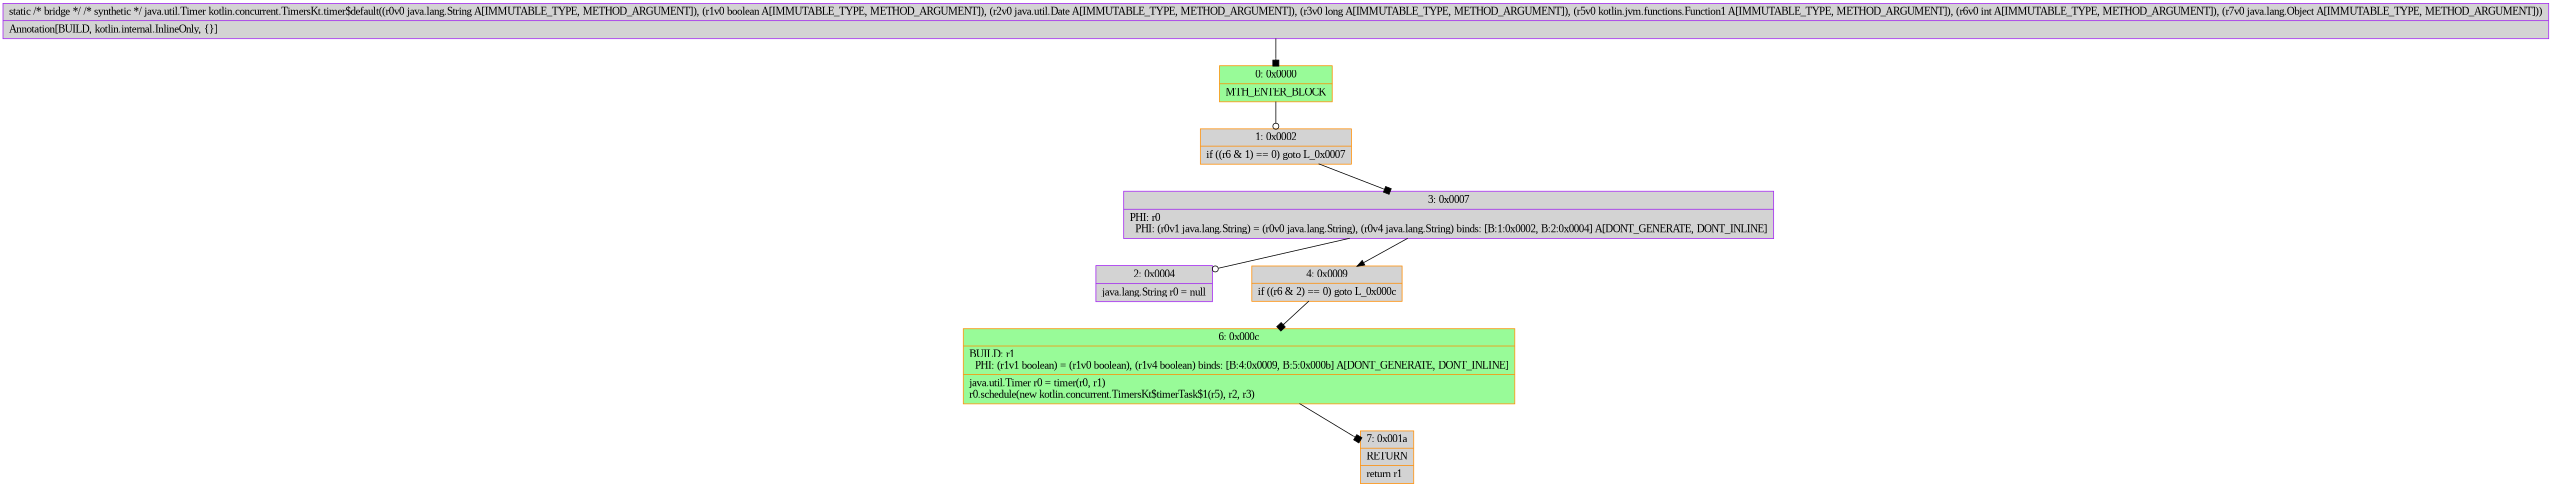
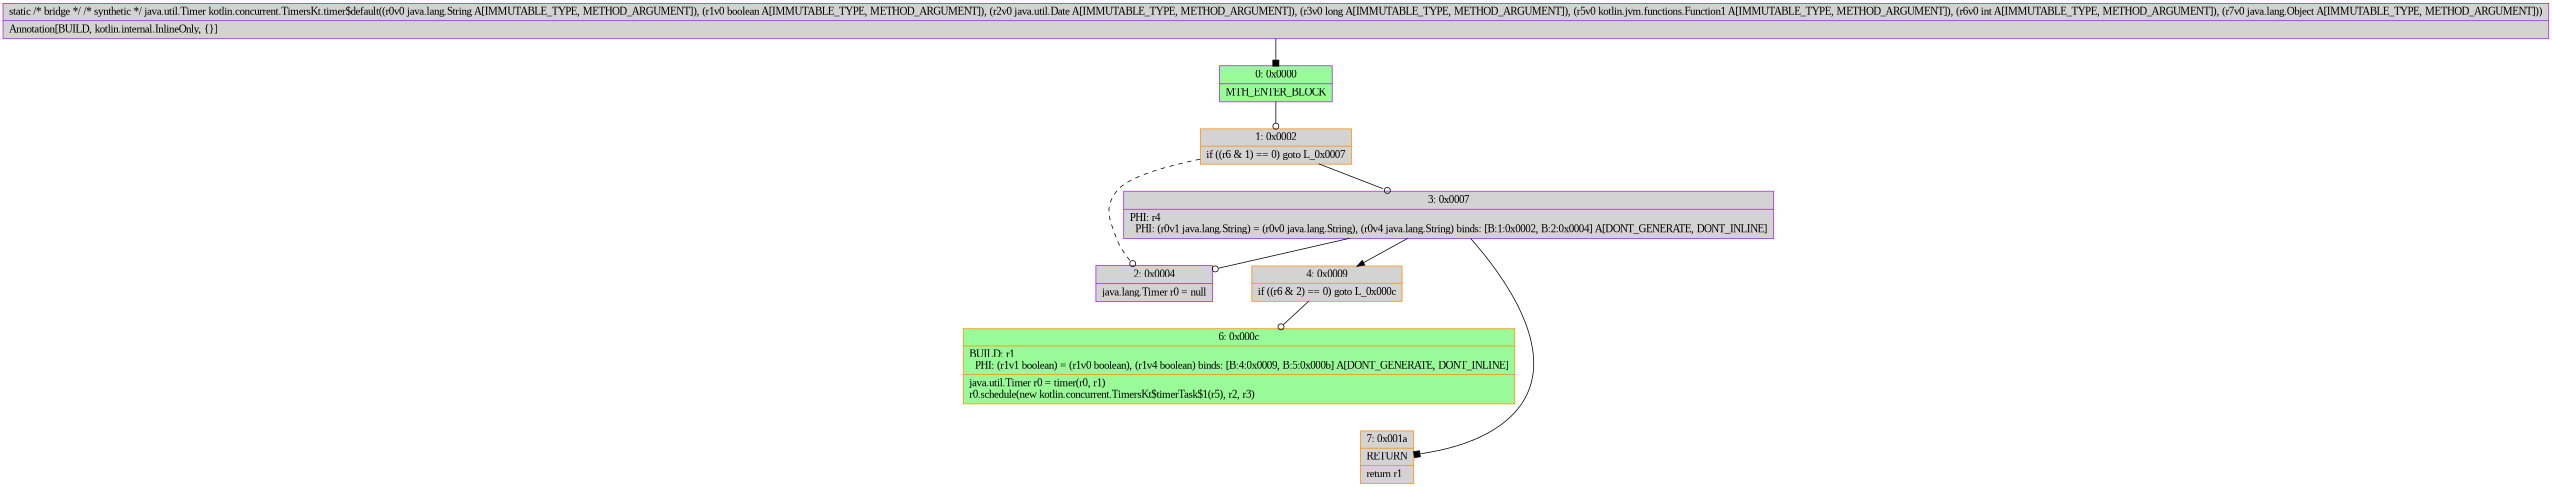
node "0: 0x0000": color darkorange -> purple
edge "1: 0x0002" -> "3: 0x0007": arrowhead box -> odot
edge "1: 0x0002" -> "2: 0x0004": added
node "3: 0x0007": text "PHI: r0" -> "PHI: r4"
node "2: 0x0004": text "java.lang.String r0 = null" -> "java.lang.Timer r0 = null"
edge "4: 0x0009" -> "6: 0x000c": arrowhead box -> odot
edge "6: 0x000c" -> "7: 0x001a": now "3: 0x0007" -> "7: 0x001a"
